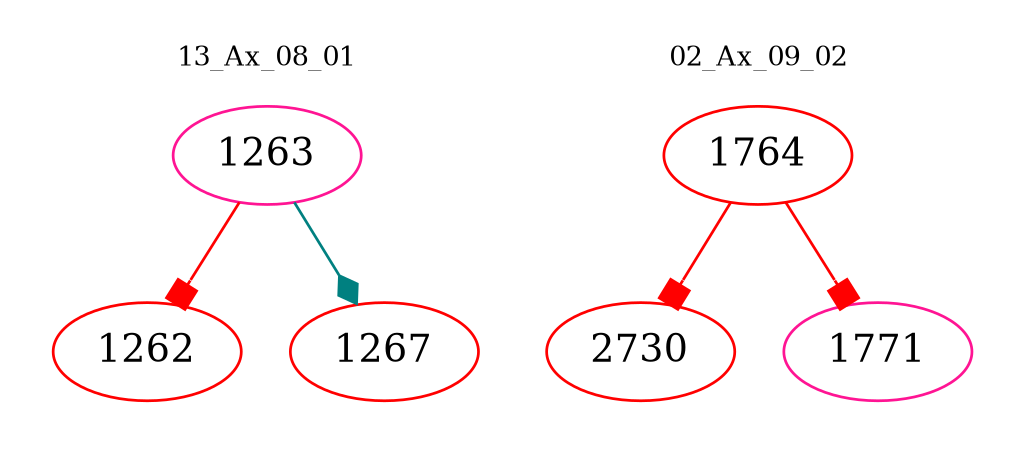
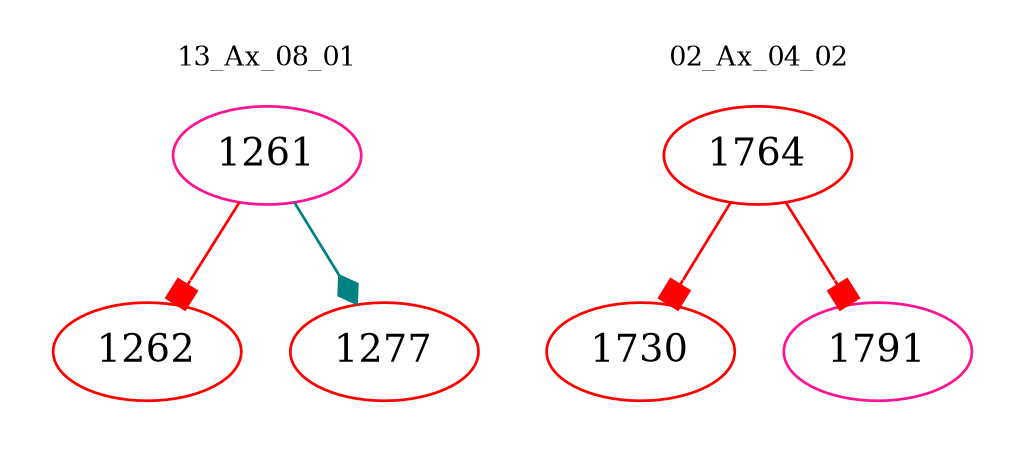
cluster "02_Ax_09_02": label "02_Ax_09_02" -> "02_Ax_04_02"
node "1263": label "1263" -> "1261"
node "1267": label "1267" -> "1277"
node "2730": label "2730" -> "1730"
node "1771": label "1771" -> "1791"
